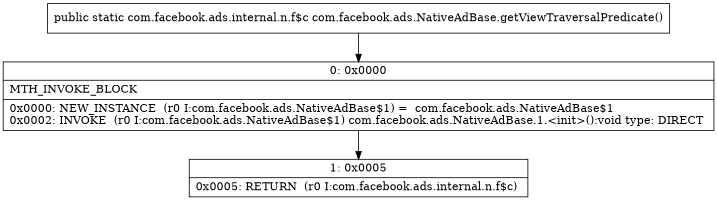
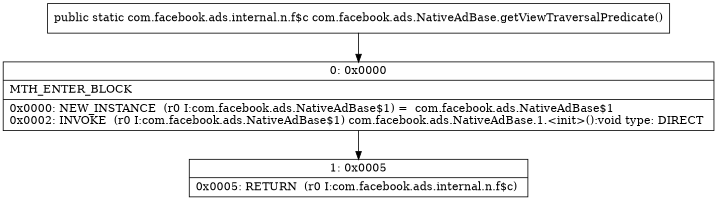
node "0: 0x0000": text "MTH_INVOKE_BLOCK" -> "MTH_ENTER_BLOCK"
